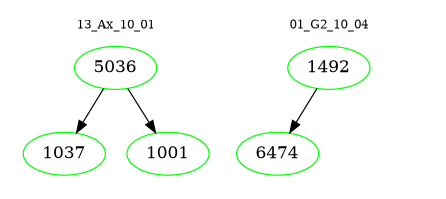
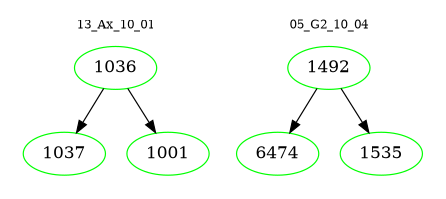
cluster "01_G2_10_04": label "01_G2_10_04" -> "05_G2_10_04"
node "5036": label "5036" -> "1036"
node "1535": added
